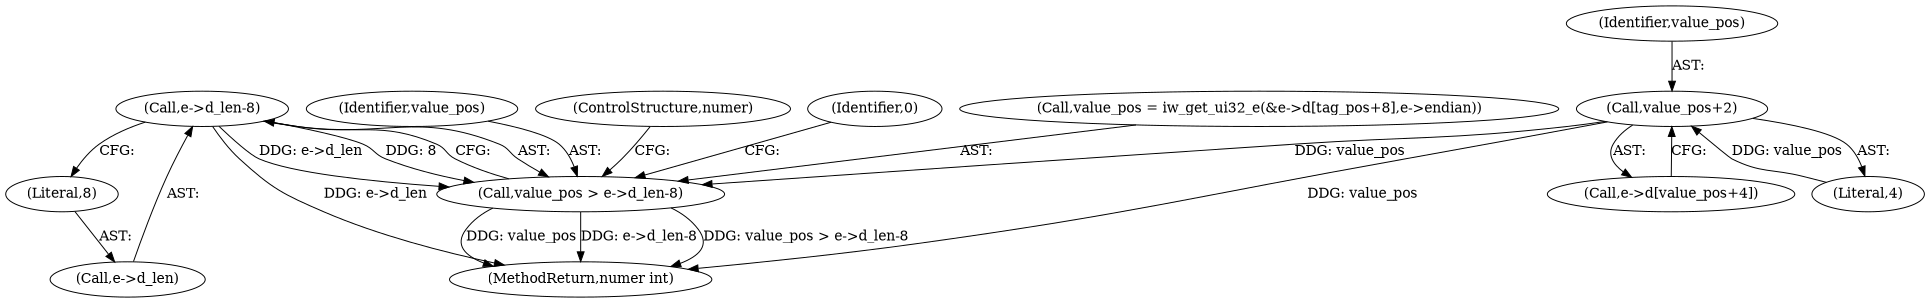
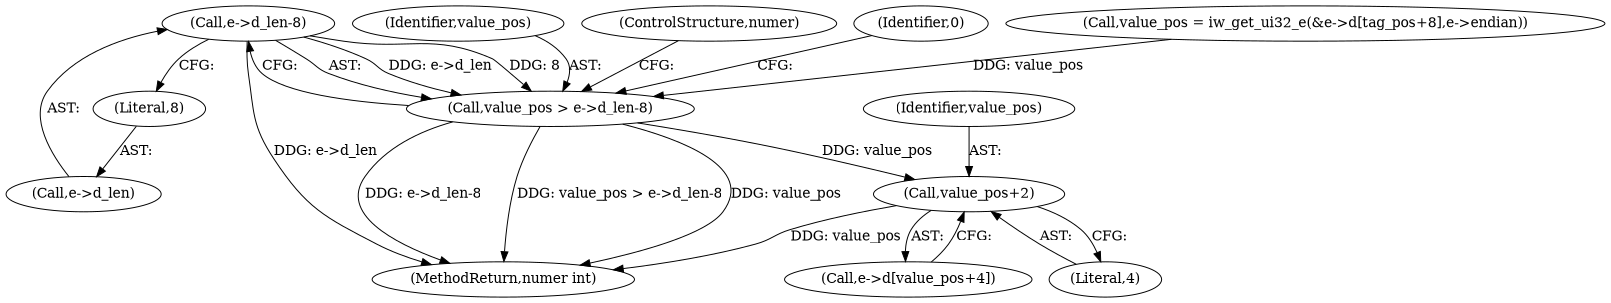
edge "(Call,value_pos = iw_get_ui32_e(&e->d[tag_pos+8],e->endian))" -> "(Call,value_pos > e->d_len-8)": label "AST: " -> "DDG: value_pos"
edge "(Literal,4)" -> "(Call,value_pos+2)": label "DDG: value_pos" -> "AST: "
edge "(Call,value_pos+2)" -> "(Literal,4)": label "AST: " -> "CFG: "
edge "(Call,value_pos+2)" -> "(Call,value_pos > e->d_len-8)": reversed
